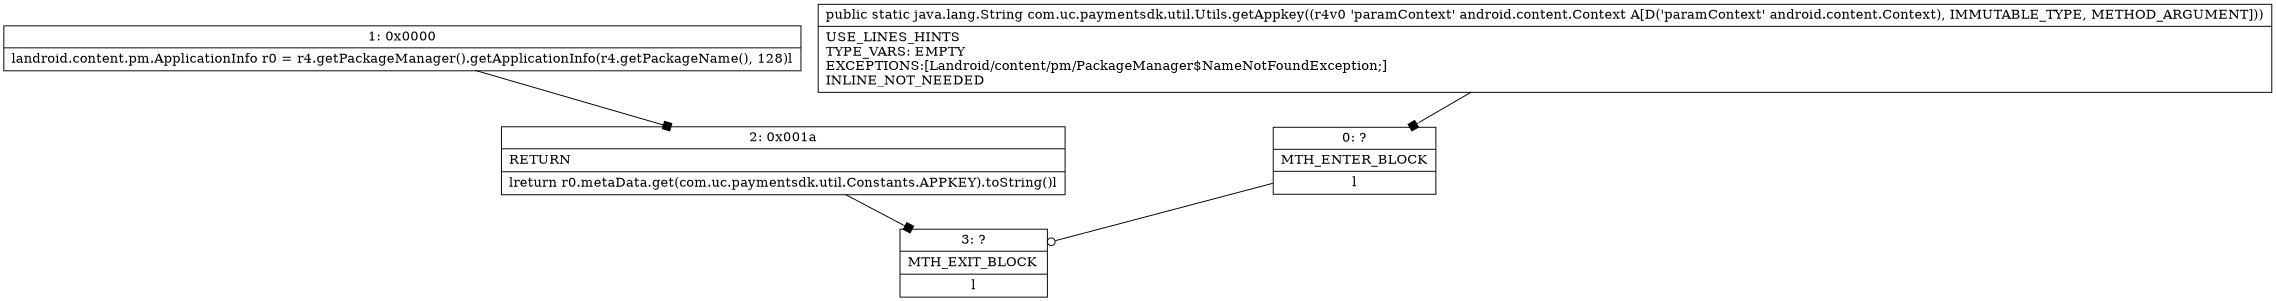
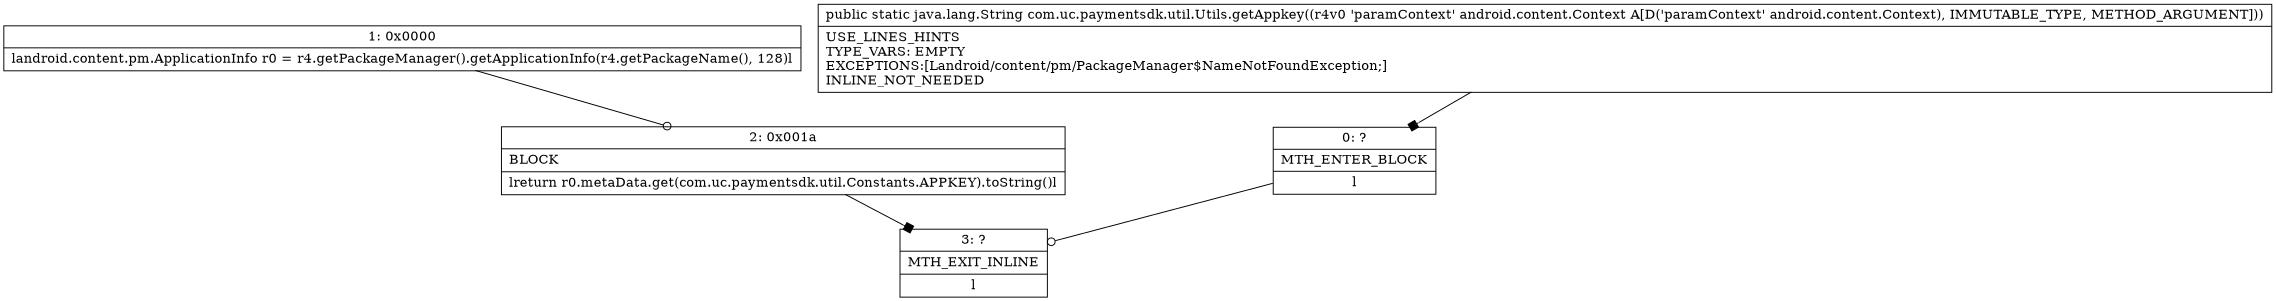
edge "1: 0x0000" -> "2: 0x001a": arrowhead box -> odot
node "2: 0x001a": text "RETURN" -> "BLOCK"
node "3: ?": text "MTH_EXIT_BLOCK" -> "MTH_EXIT_INLINE"
